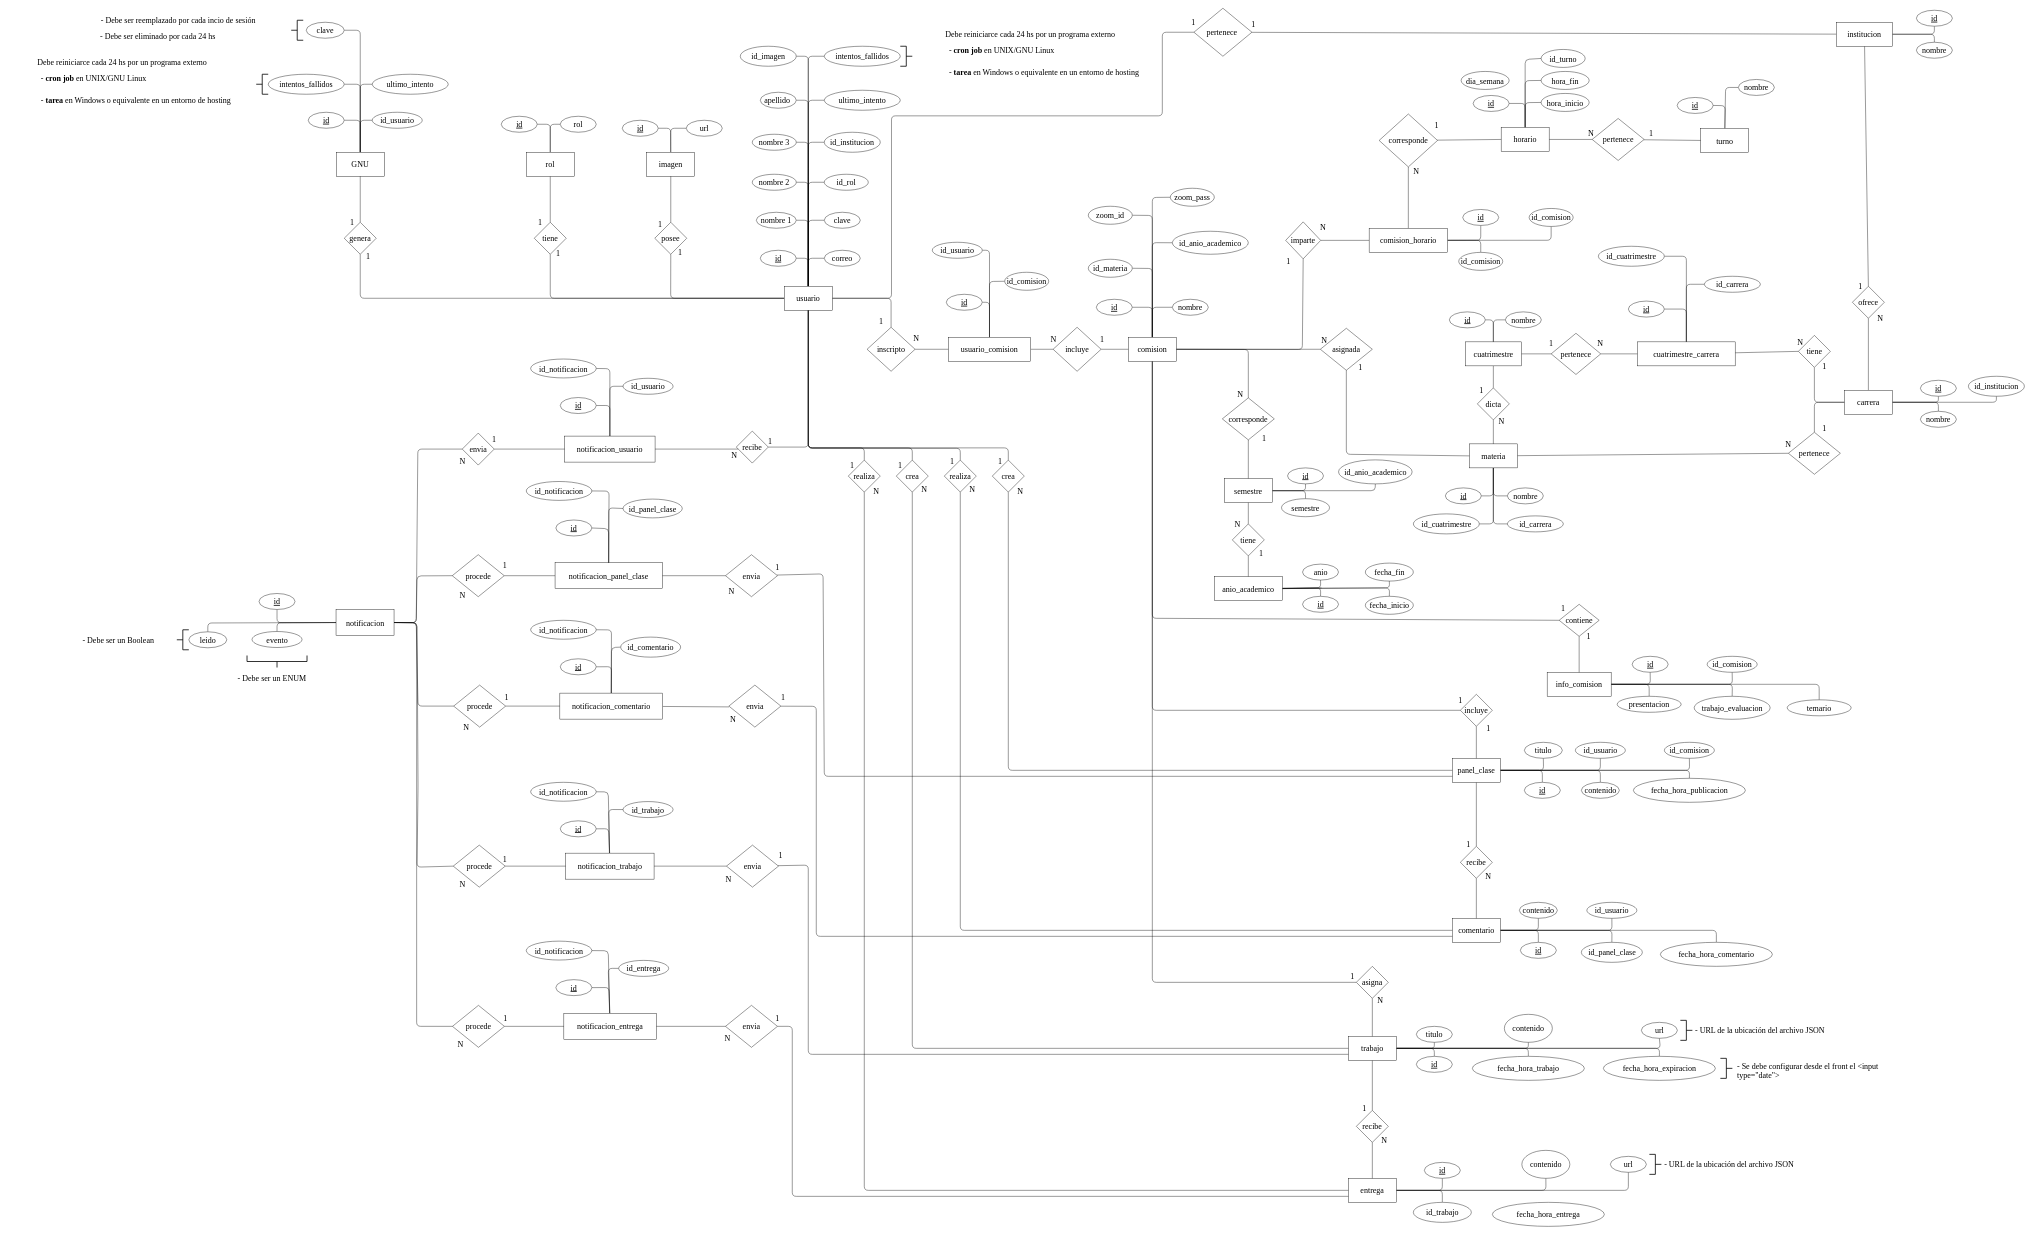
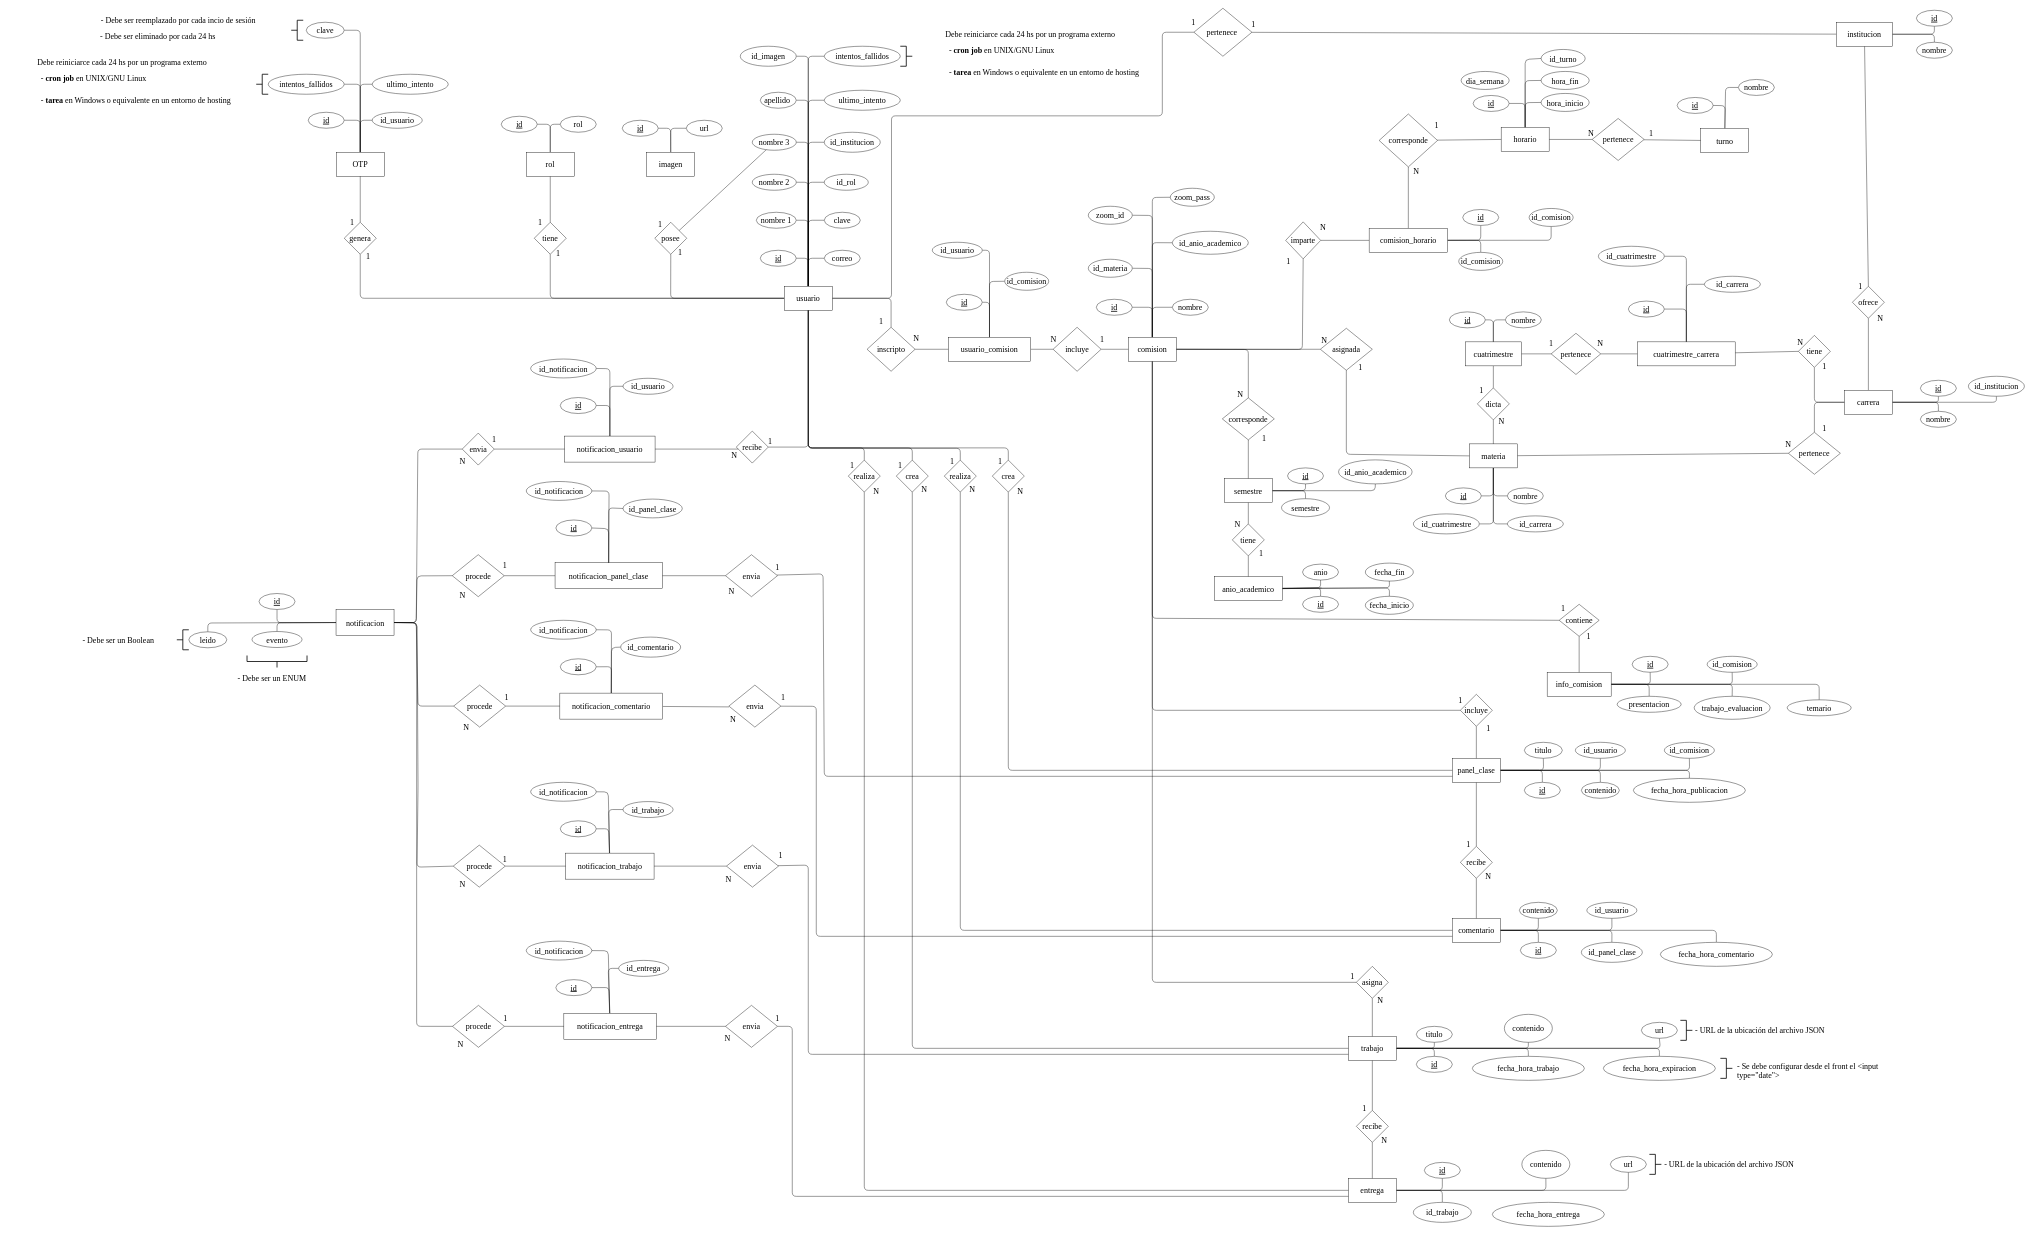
node "GNU": label "GNU" -> "OTP"
edge "imagen" -- "posee": now "nombre 3" -- "posee"
